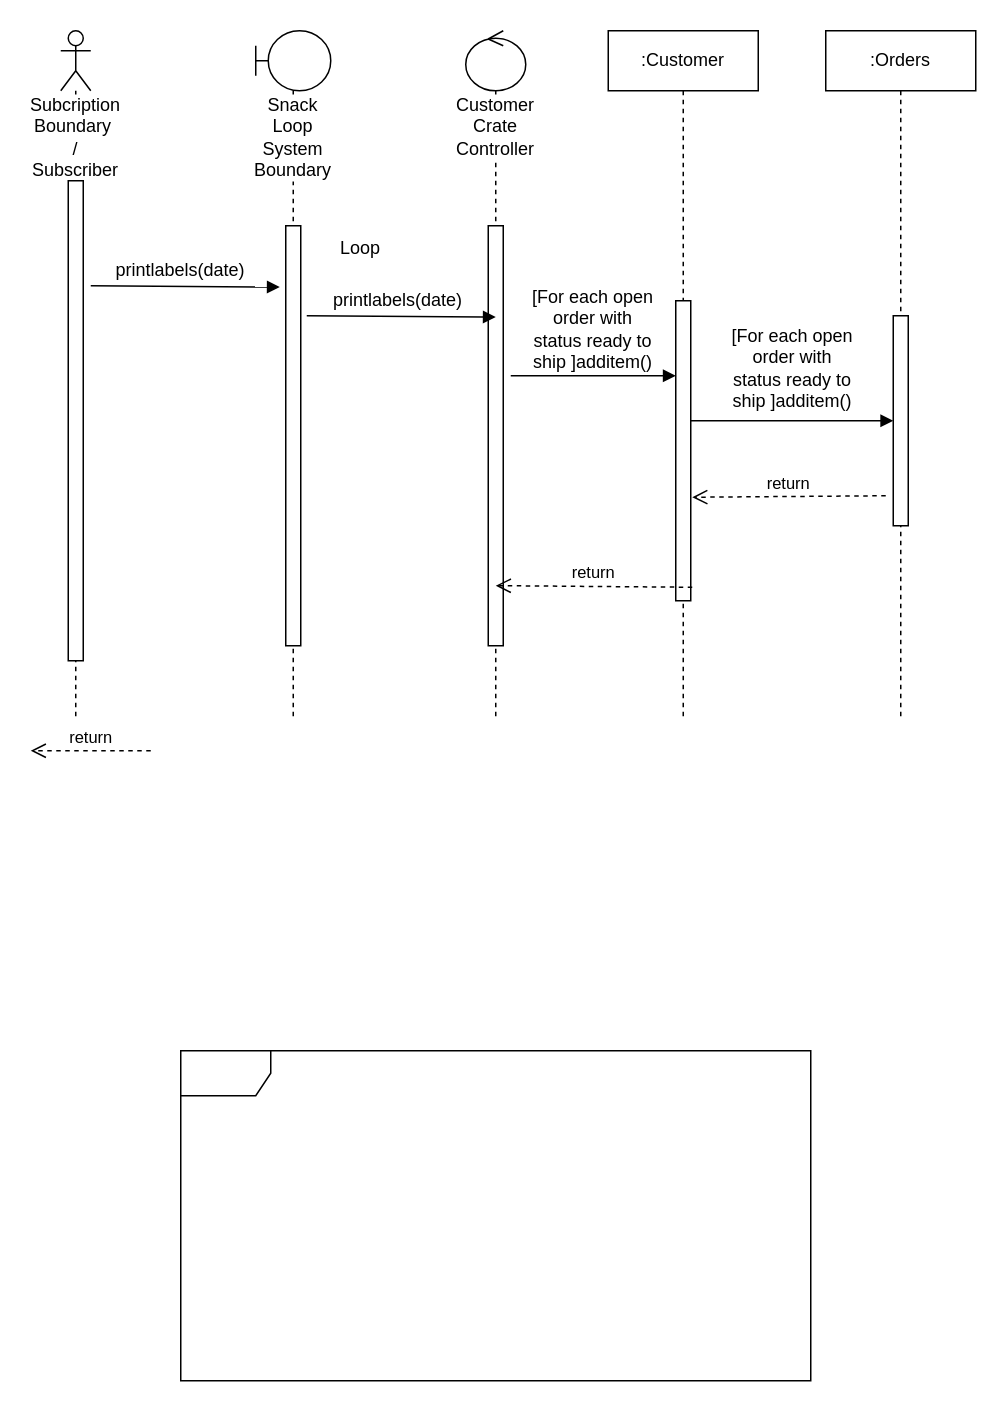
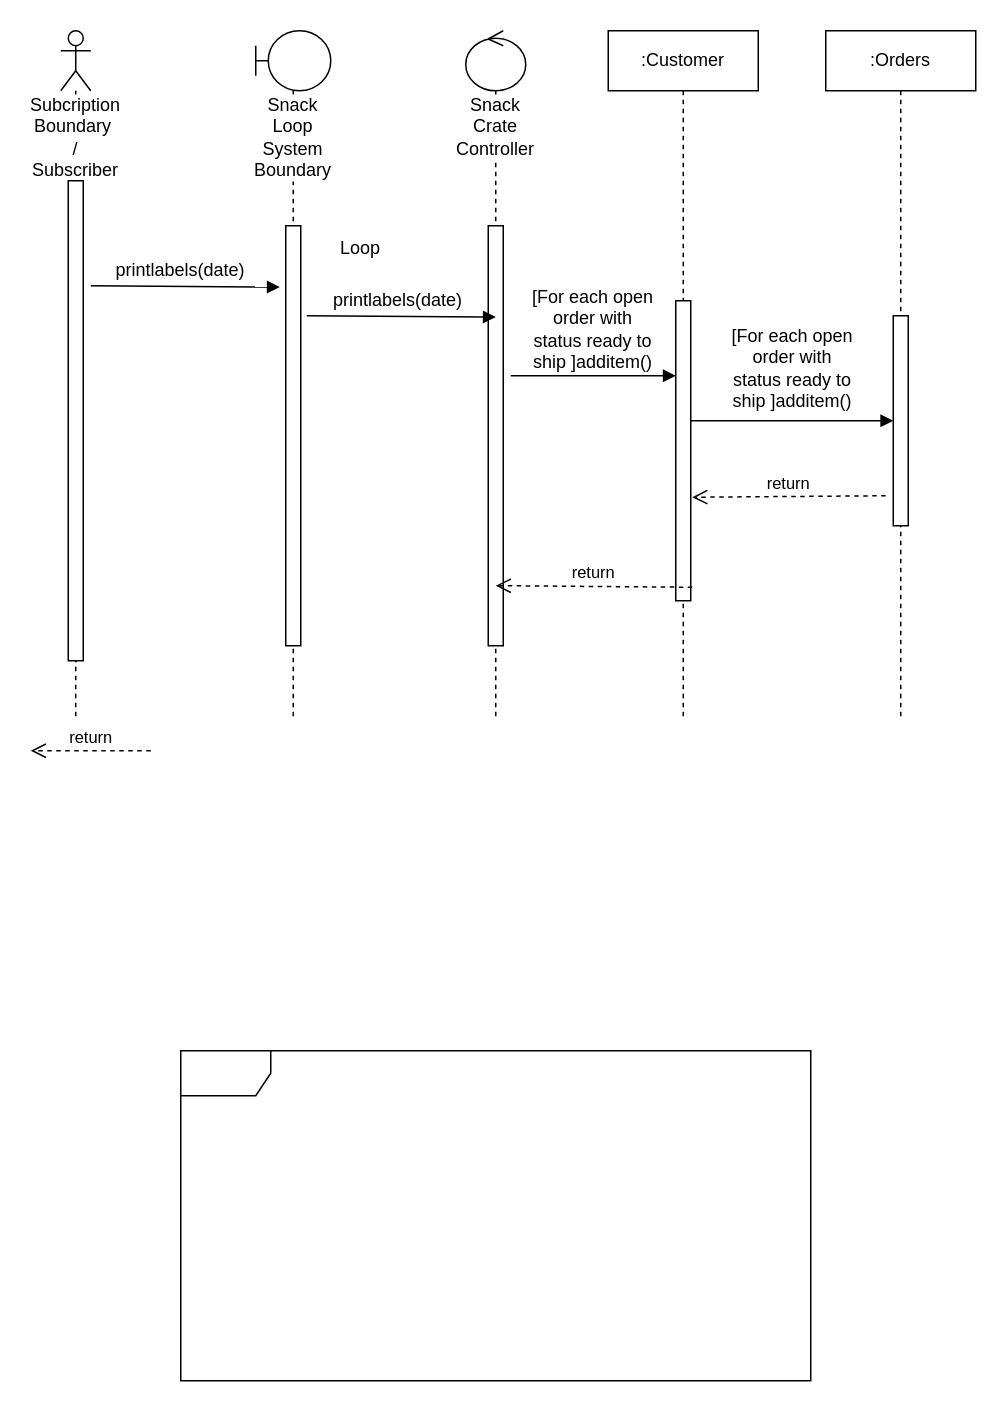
node "Customer Crate Controller": label "Customer Crate Controller" -> "Snack Crate Controller"
